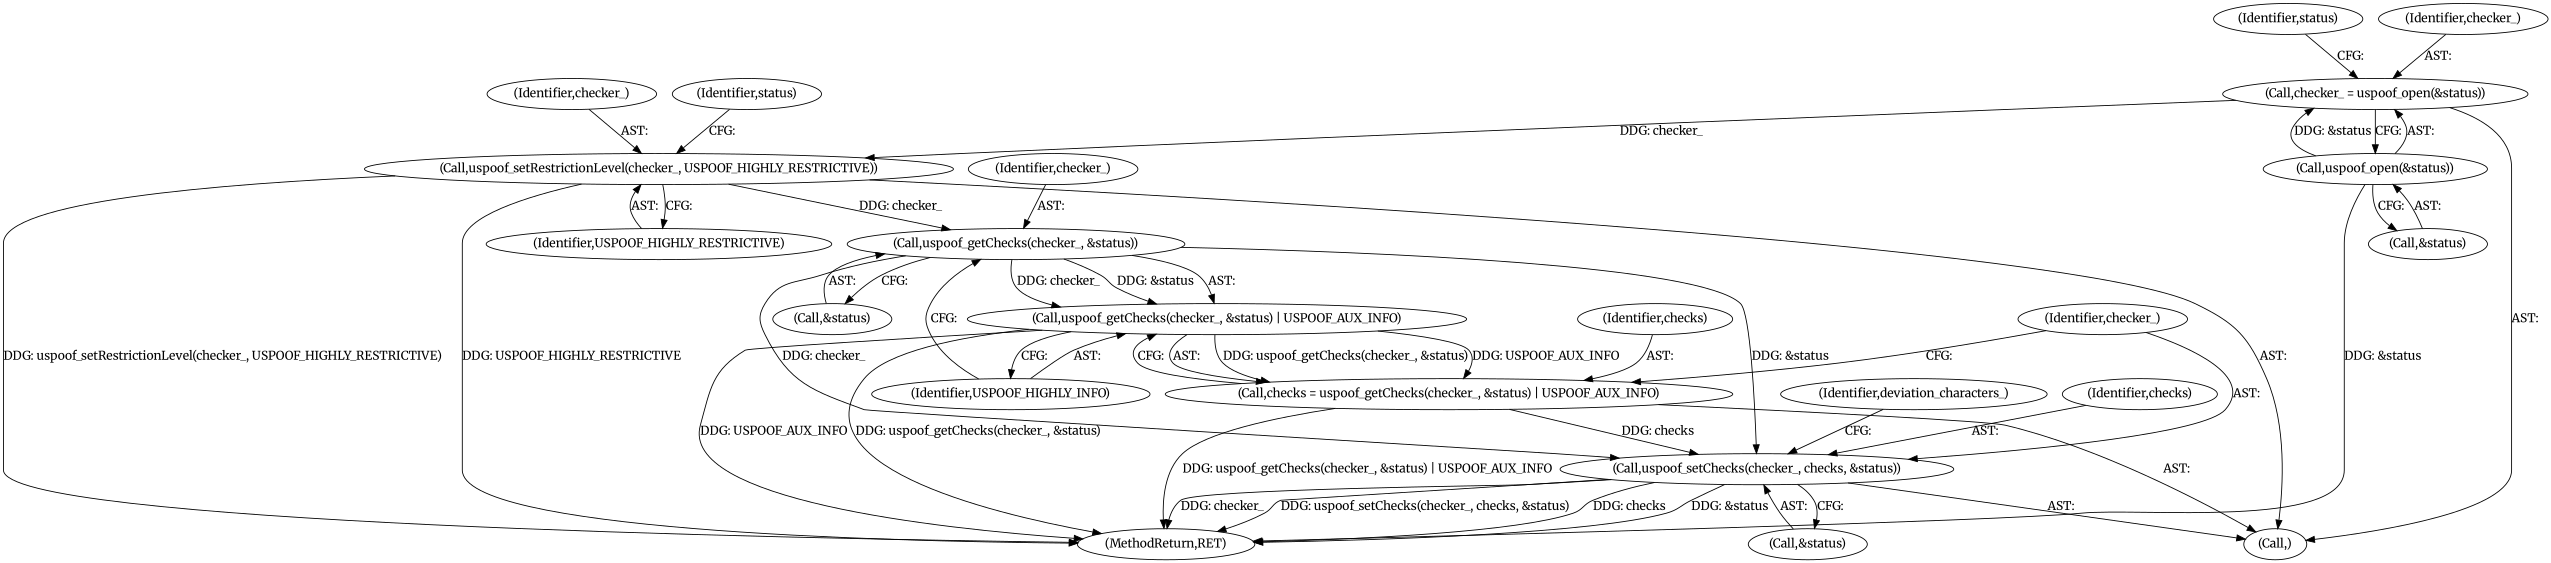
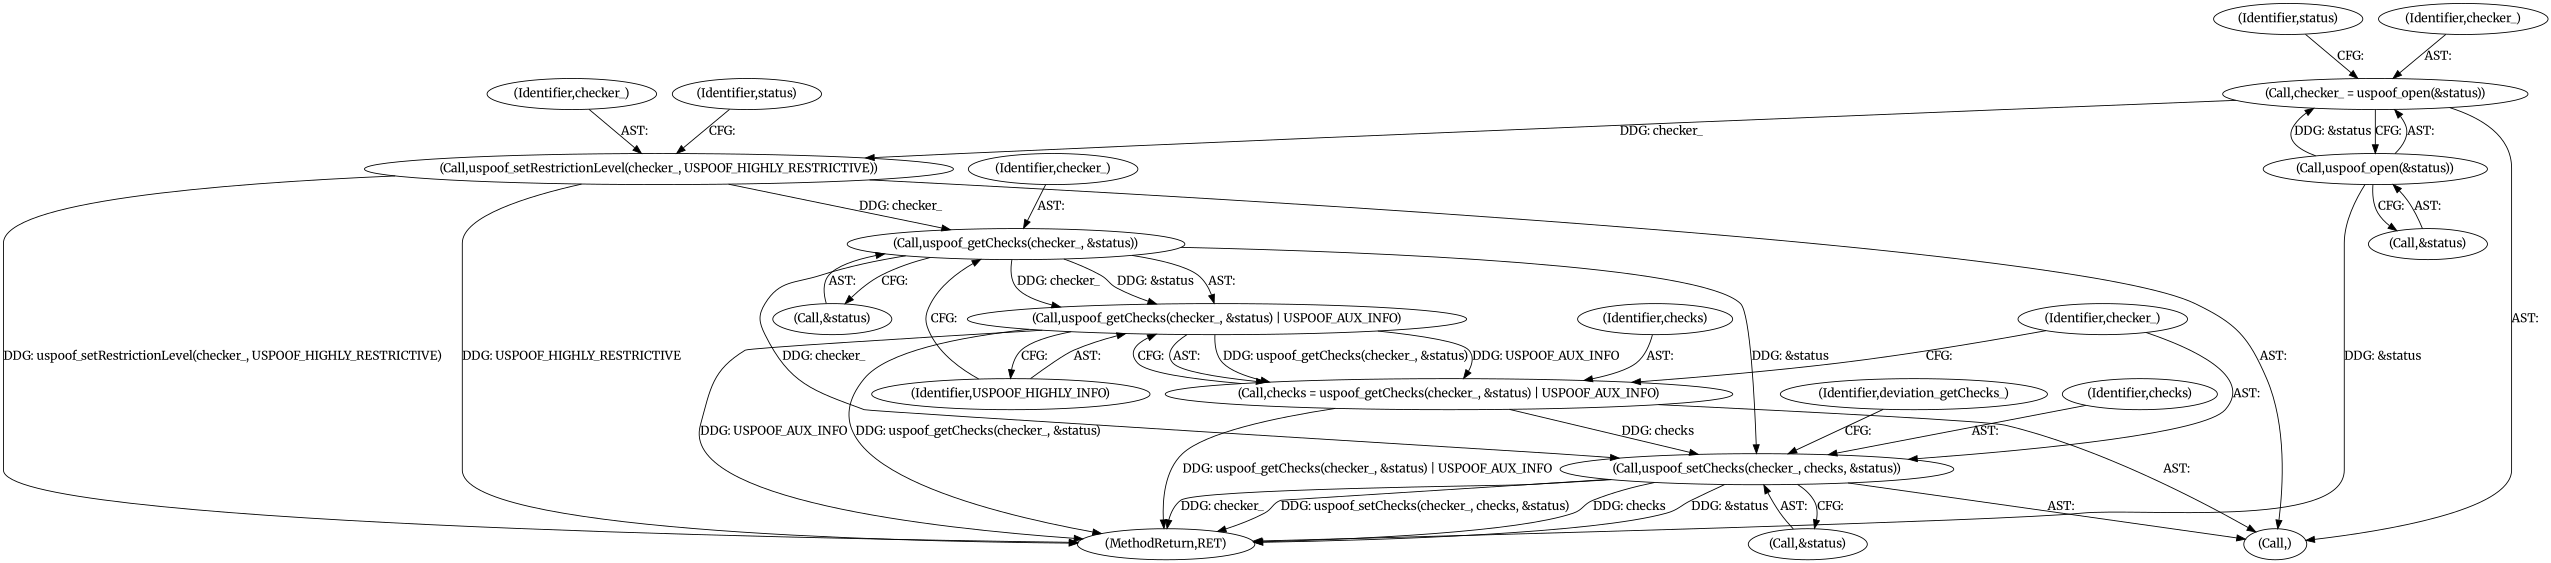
node "(Identifier,USPOOF_HIGHLY_RESTRICTIVE)": removed
node "(Identifier,deviation_characters_)": label "(Identifier,deviation_characters_)" -> "(Identifier,deviation_getChecks_)"
